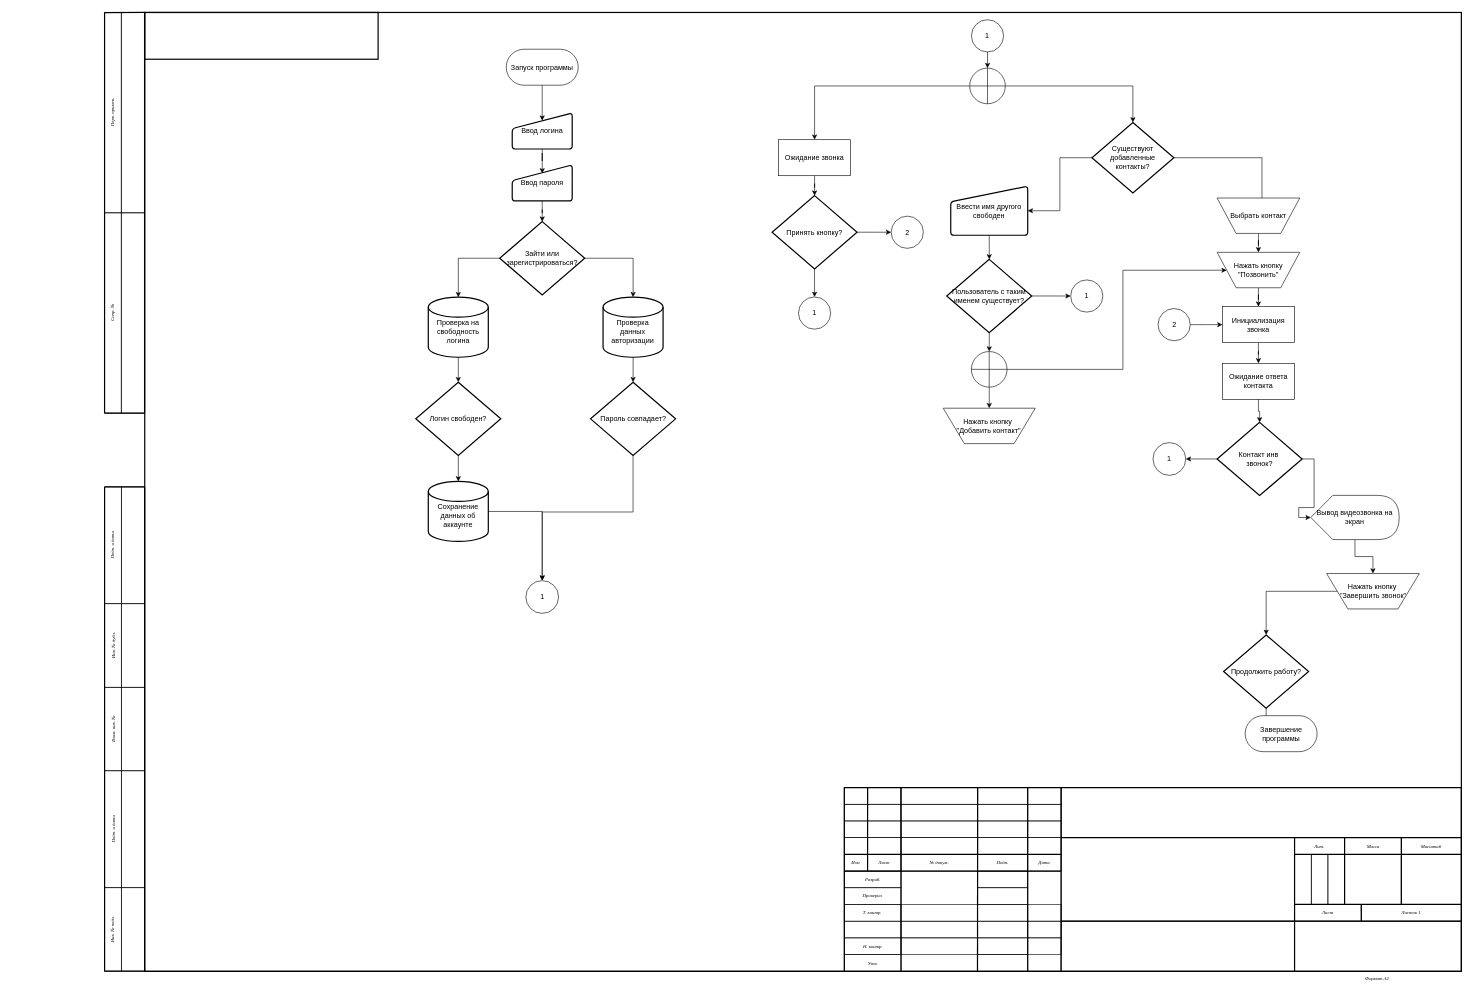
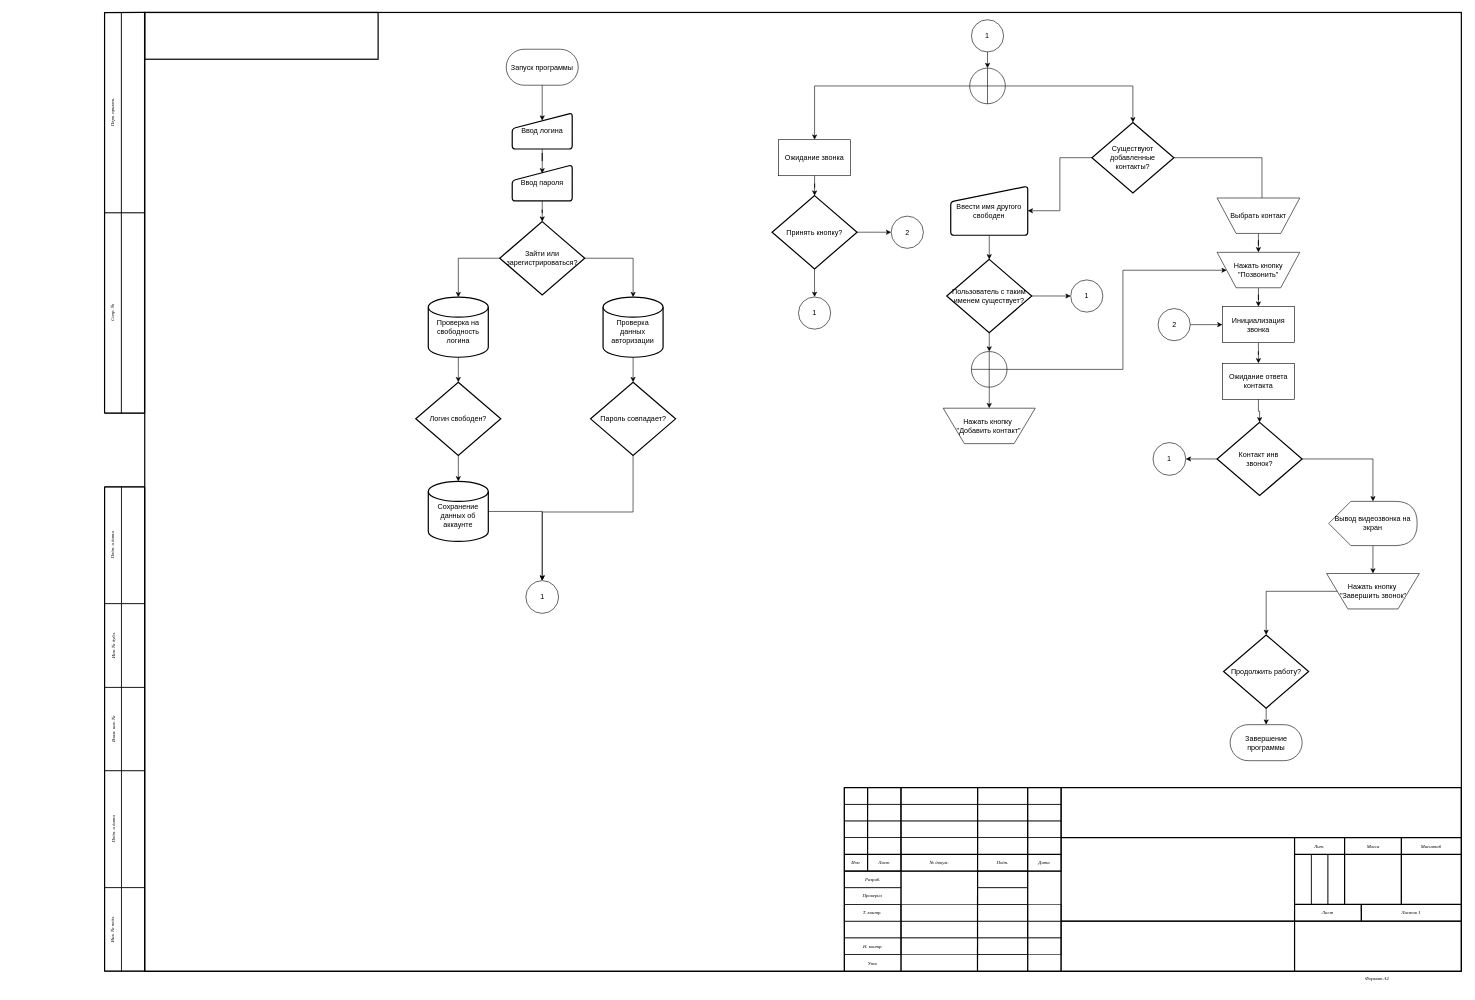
node "Вывод видеозвонка на экран": moved (1355, 518) -> (1373, 524)
node "Завершение программы": moved (1281, 734) -> (1266, 743)
